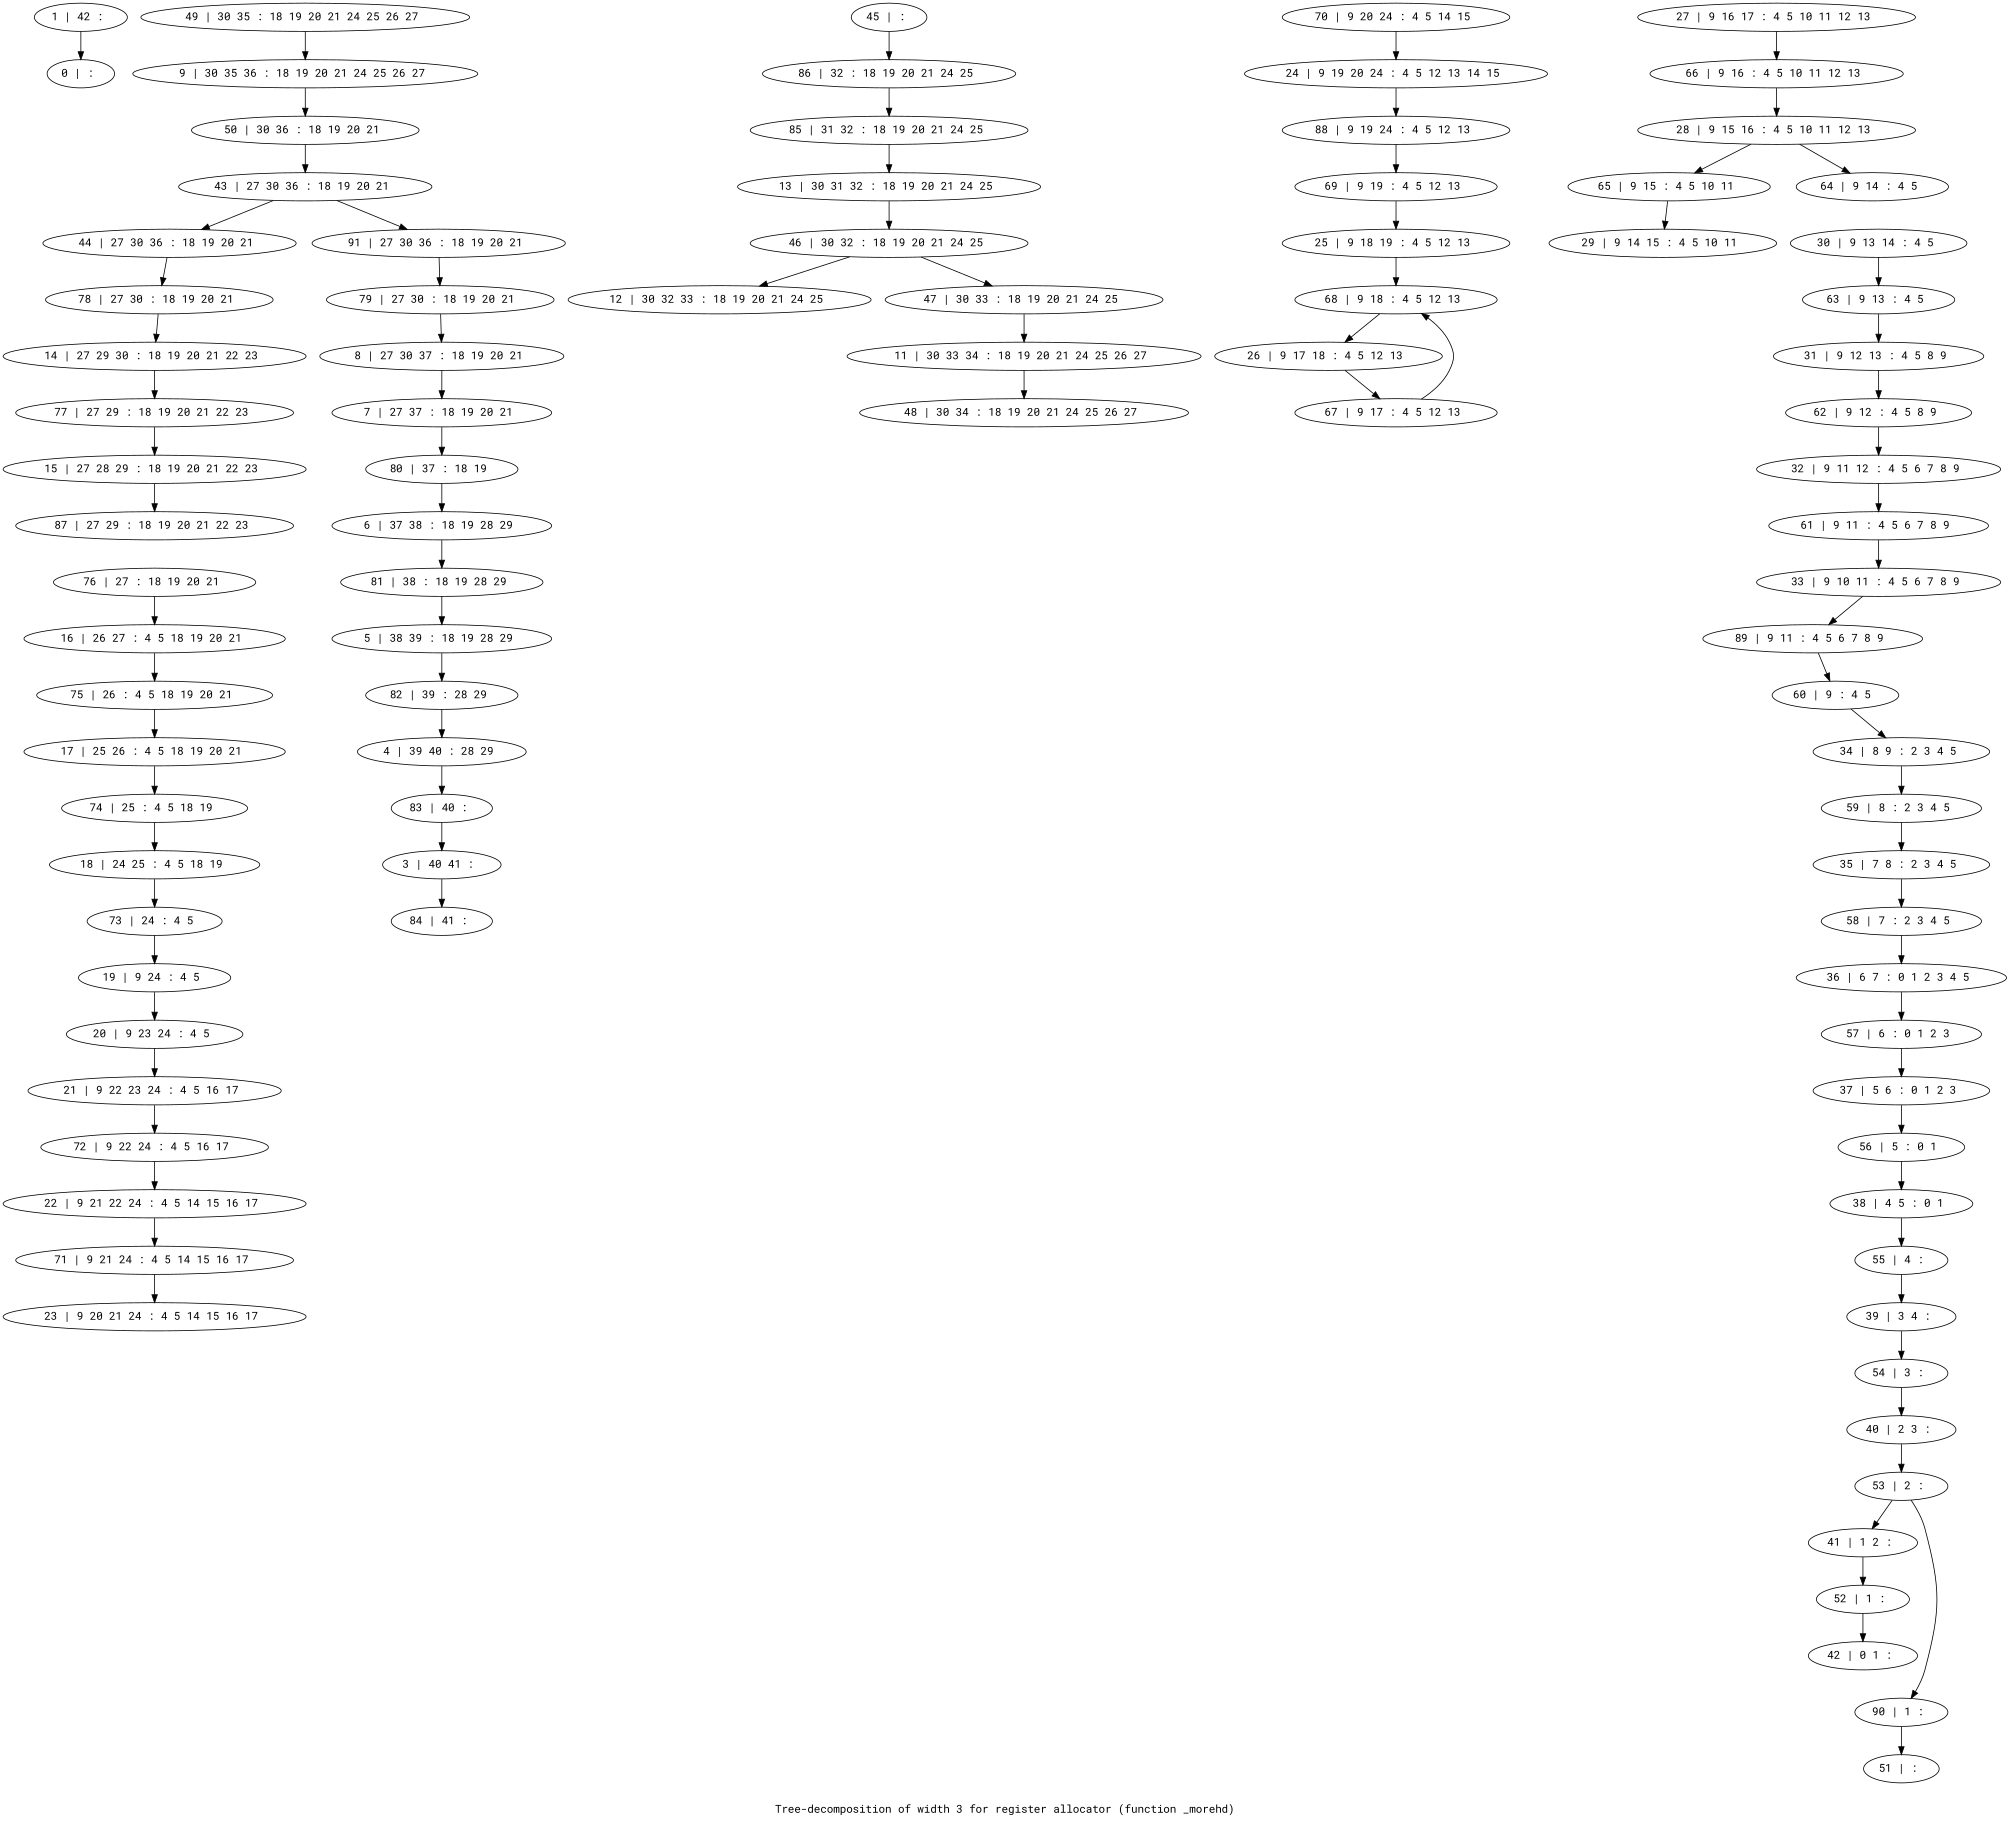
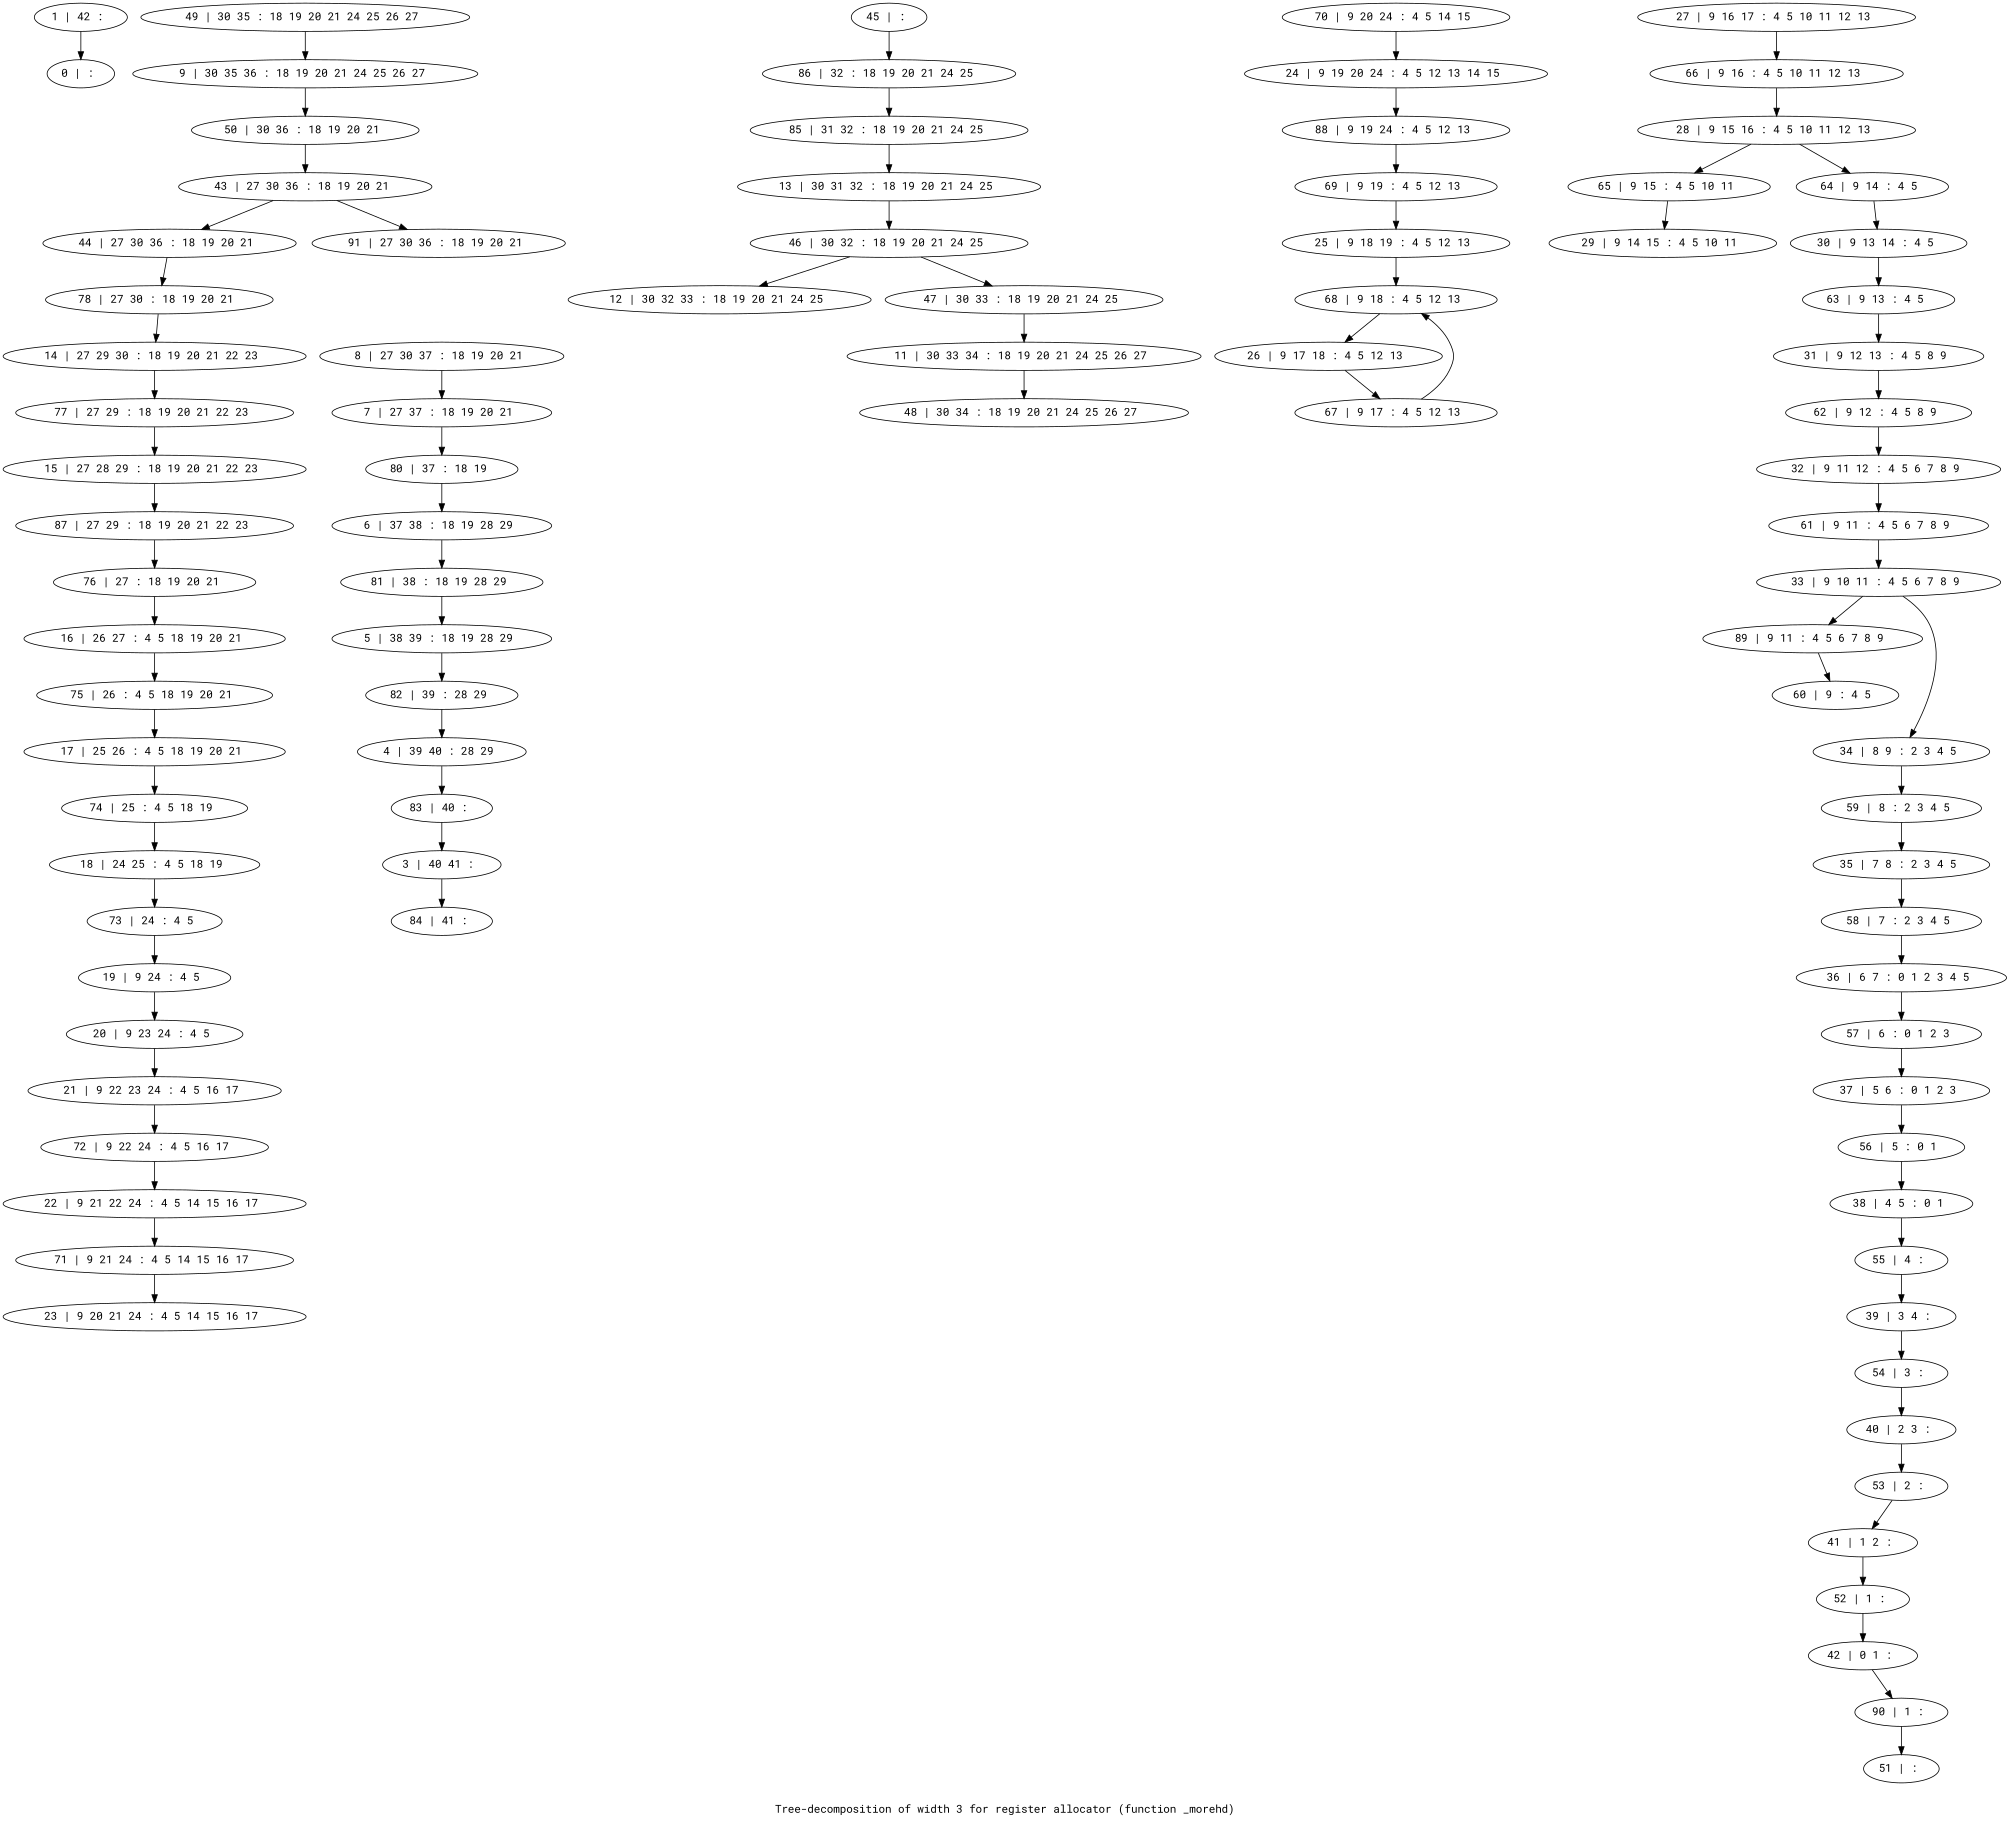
edge "64 | 9 14 : 4 5" -> "30 | 9 13 14 : 4 5": added
node "79 | 27 30 : 18 19 20 21": removed
edge "87 | 27 29 : 18 19 20 21 22 23" -> "76 | 27 : 18 19 20 21": added
edge "60 | 9 : 4 5" -> "34 | 8 9 : 2 3 4 5": now "33 | 9 10 11 : 4 5 6 7 8 9" -> "34 | 8 9 : 2 3 4 5"
edge "53 | 2 :" -> "90 | 1 :": now "42 | 0 1 :" -> "90 | 1 :"
